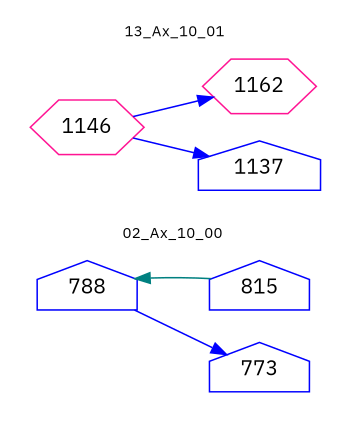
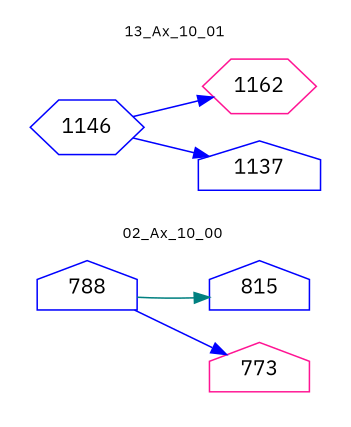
node "1146": color deeppink -> blue
edge "815" -> "788": reversed
node "773": color blue -> deeppink
